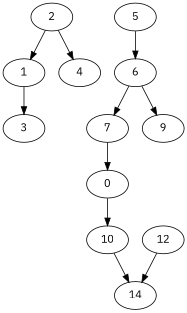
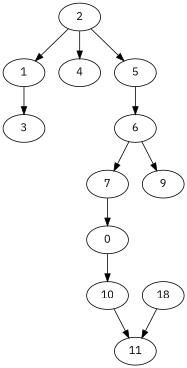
edge "2" -> "5": added
node "12": label "12" -> "18"
node "14": label "14" -> "11"
